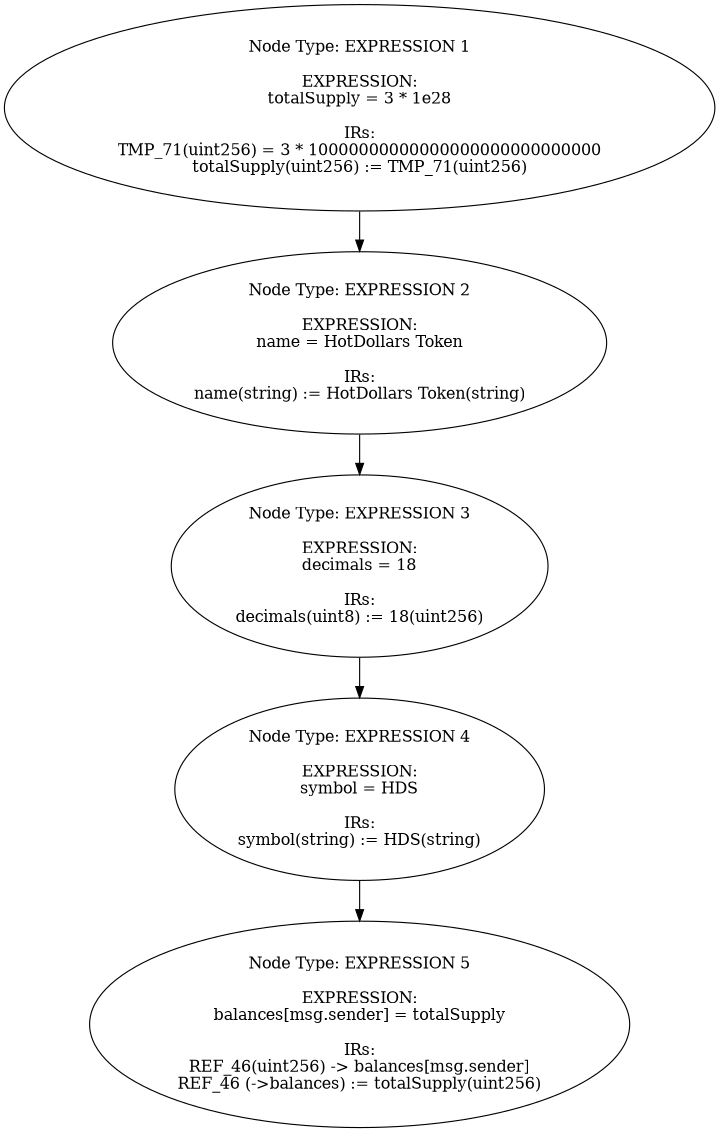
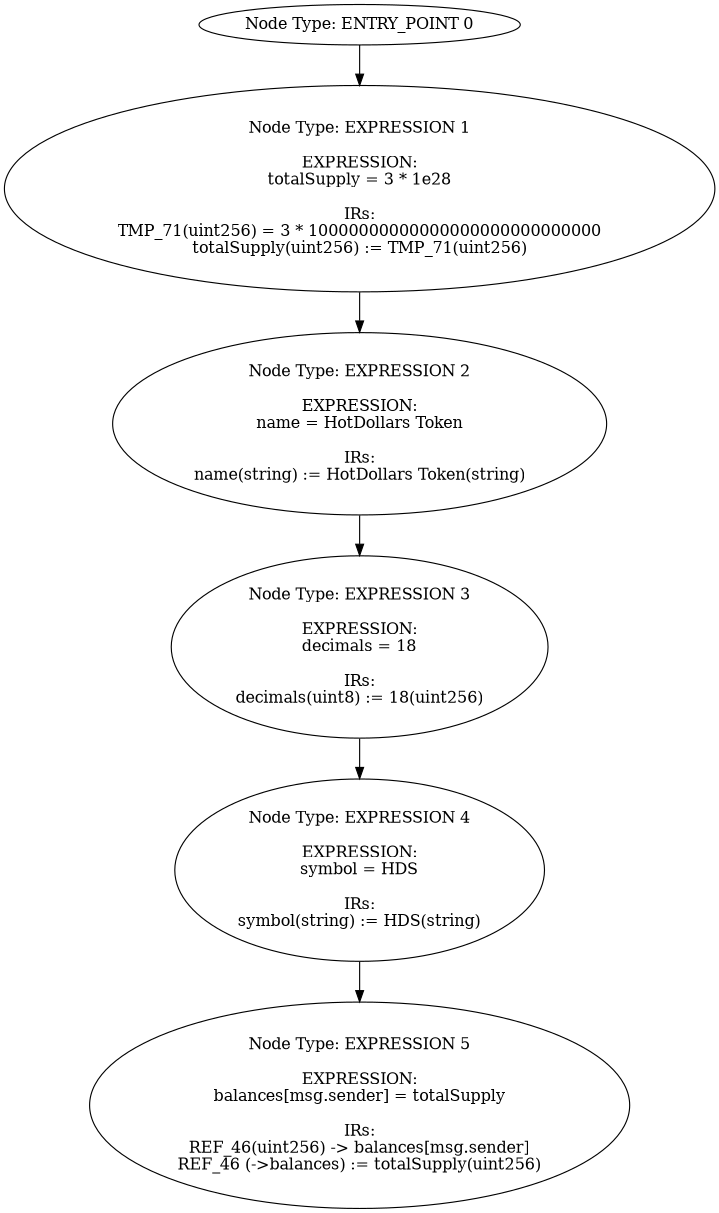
node "Node Type: ENTRY_POINT 0": added
